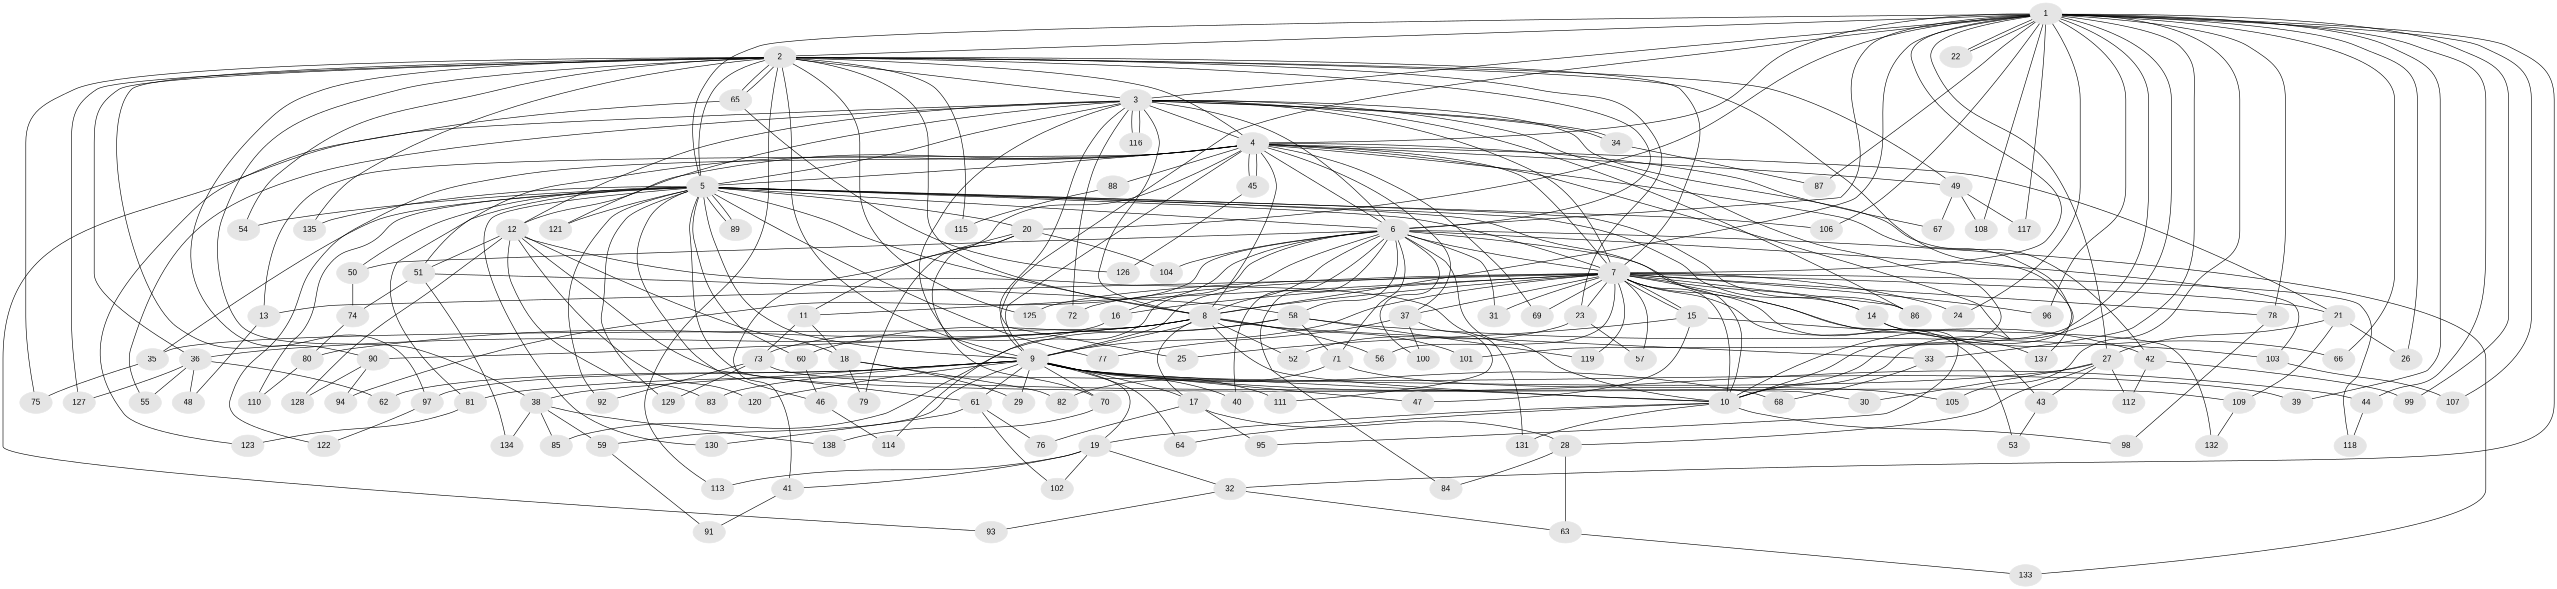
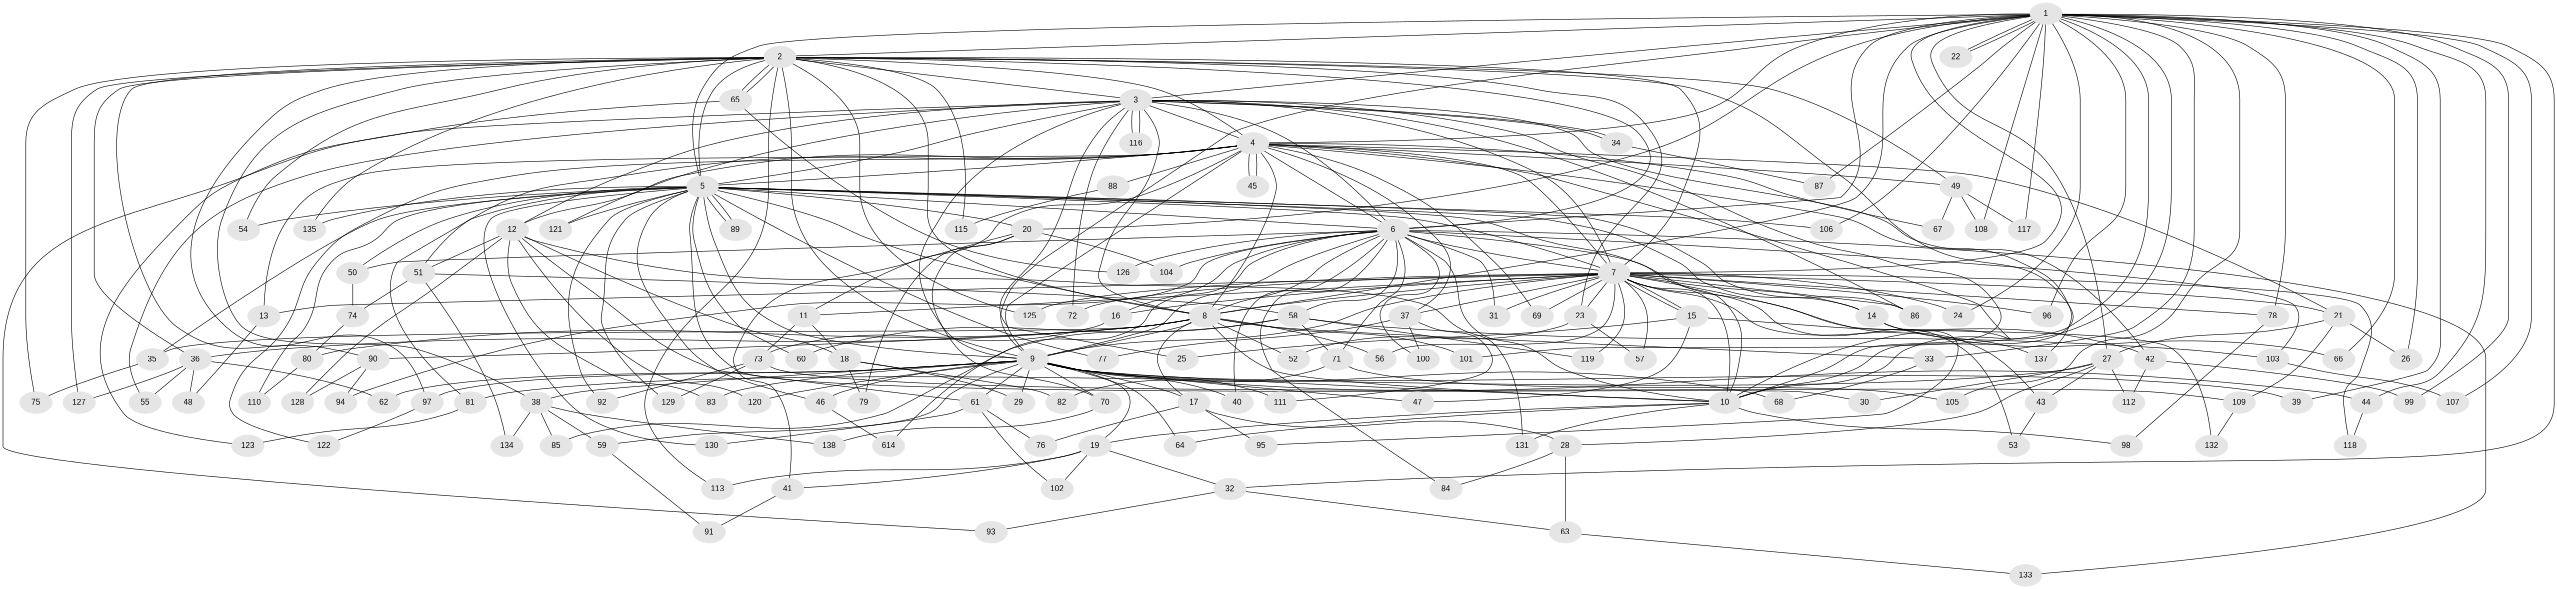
edge "45" -- "126": now "6" -- "126"
edge "60" -- "46": now "9" -- "46"
node "114": label "114" -> "614"
